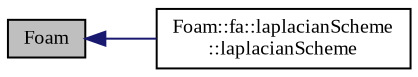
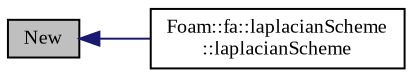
node "Foam": label "Foam" -> "New"
